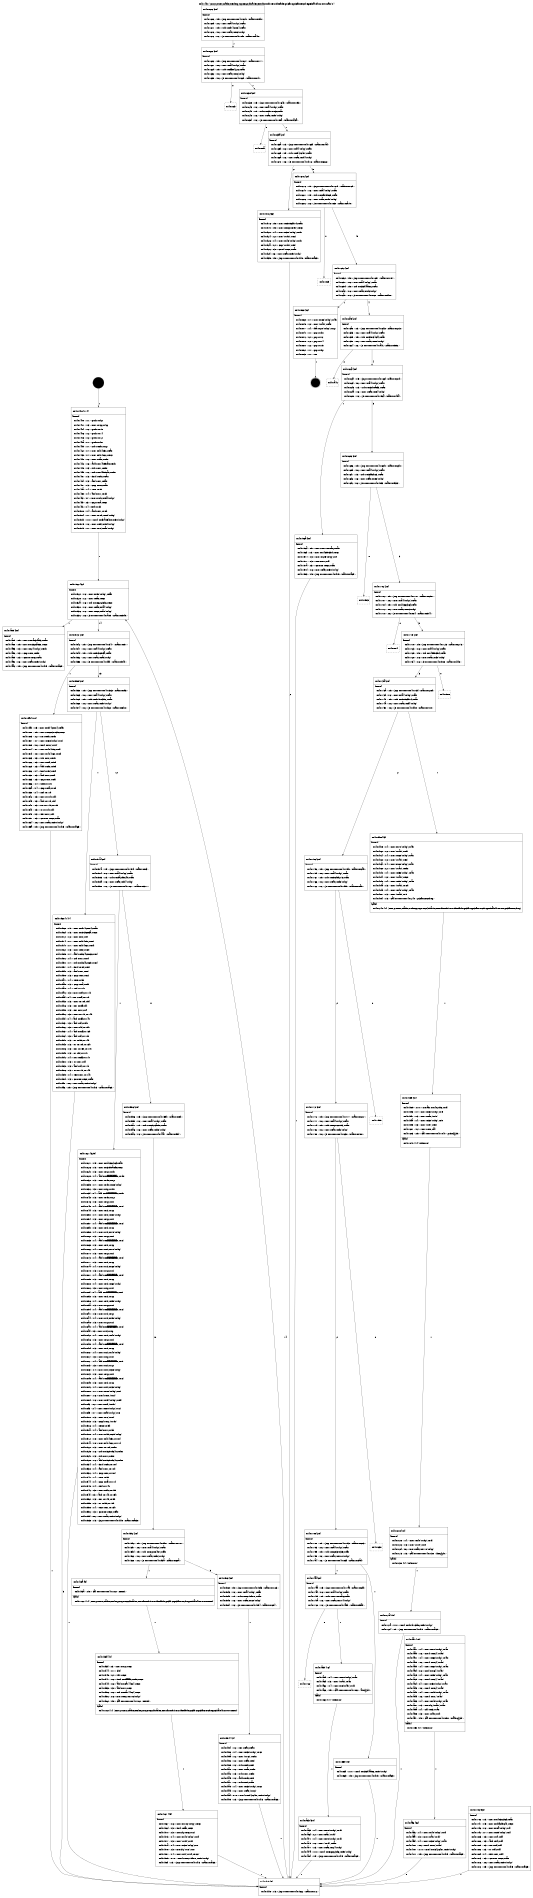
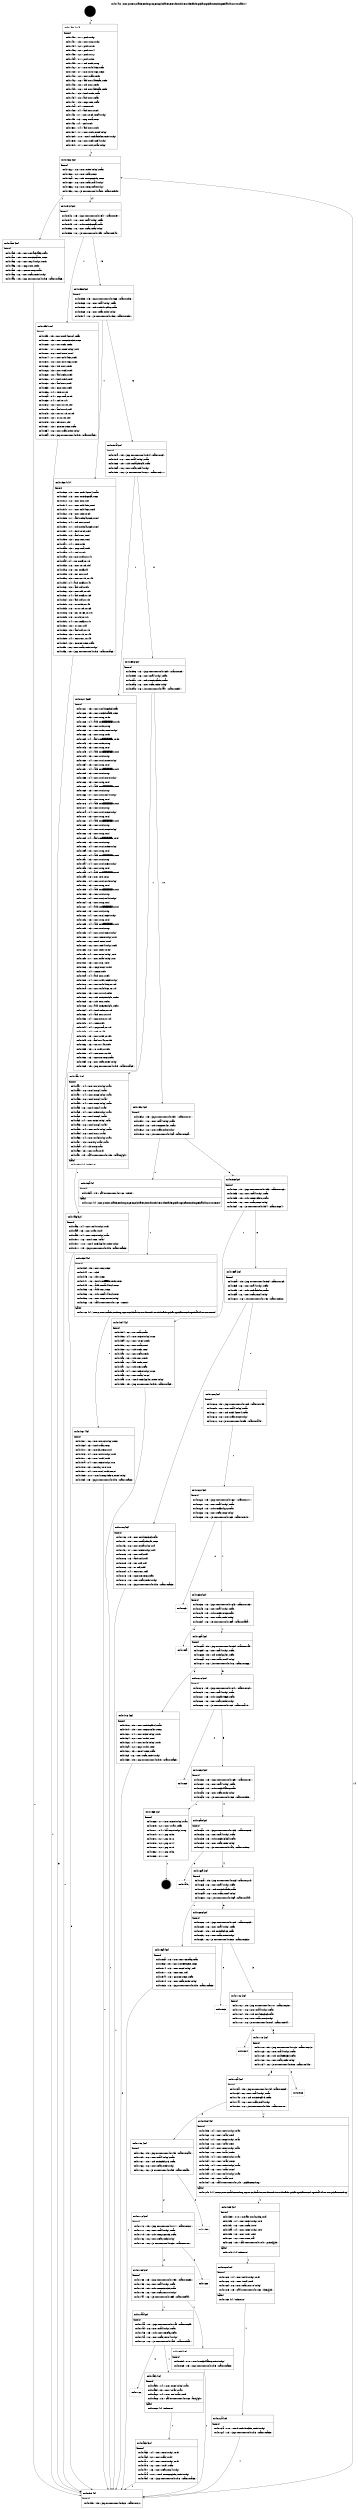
edge "0x401596 [28]" -> "0x401aa7 [79]": added, label "1"
node "0x4015ea [28]": added
edge "0x401a89 [30]" -> "0x401f15 [5]": added, label "1"
